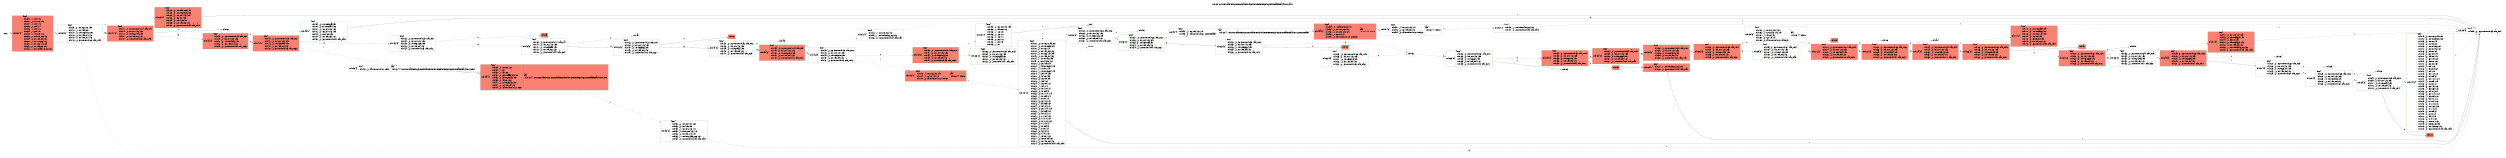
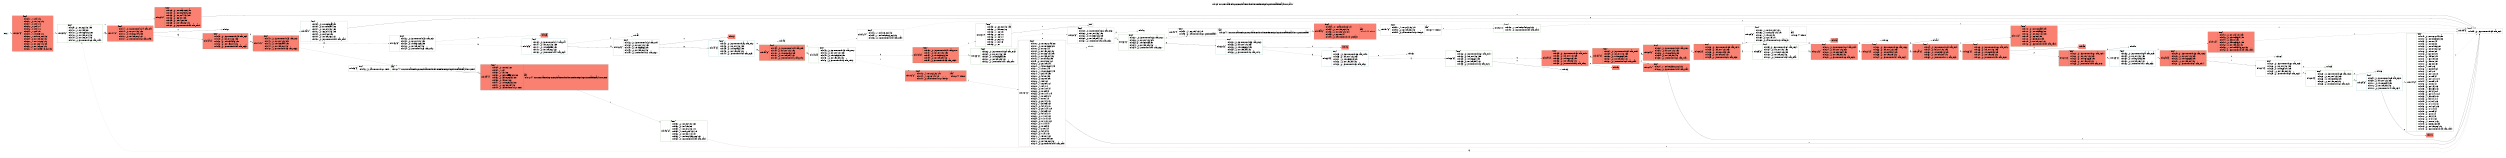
edge "0x401550 [25]" -> "0x401d3c": now "0x401550 [25]" -> "0x401569 [25]"
edge "0x401d3c" -> "0x401582 [25]": now "0x401569 [25]" -> "0x401582 [25]"
edge "0x401db8" -> "0x40187f [12]": now "0x4015b4 [25]" -> "0x40187f [12]"
